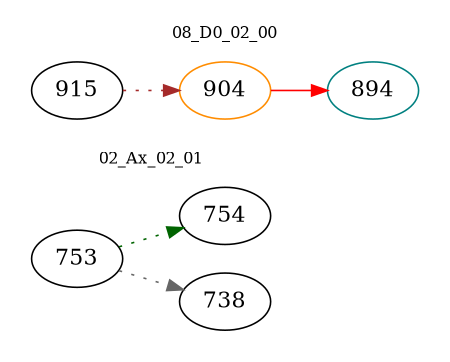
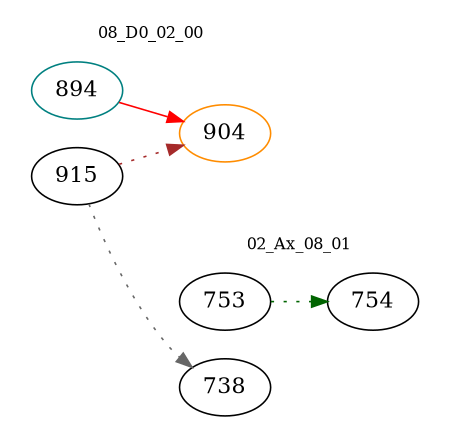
edge "904" -> "894": reversed
cluster "02_Ax_02_01": label "02_Ax_02_01" -> "02_Ax_08_01"
edge "753" -> "738": now "915" -> "738"
